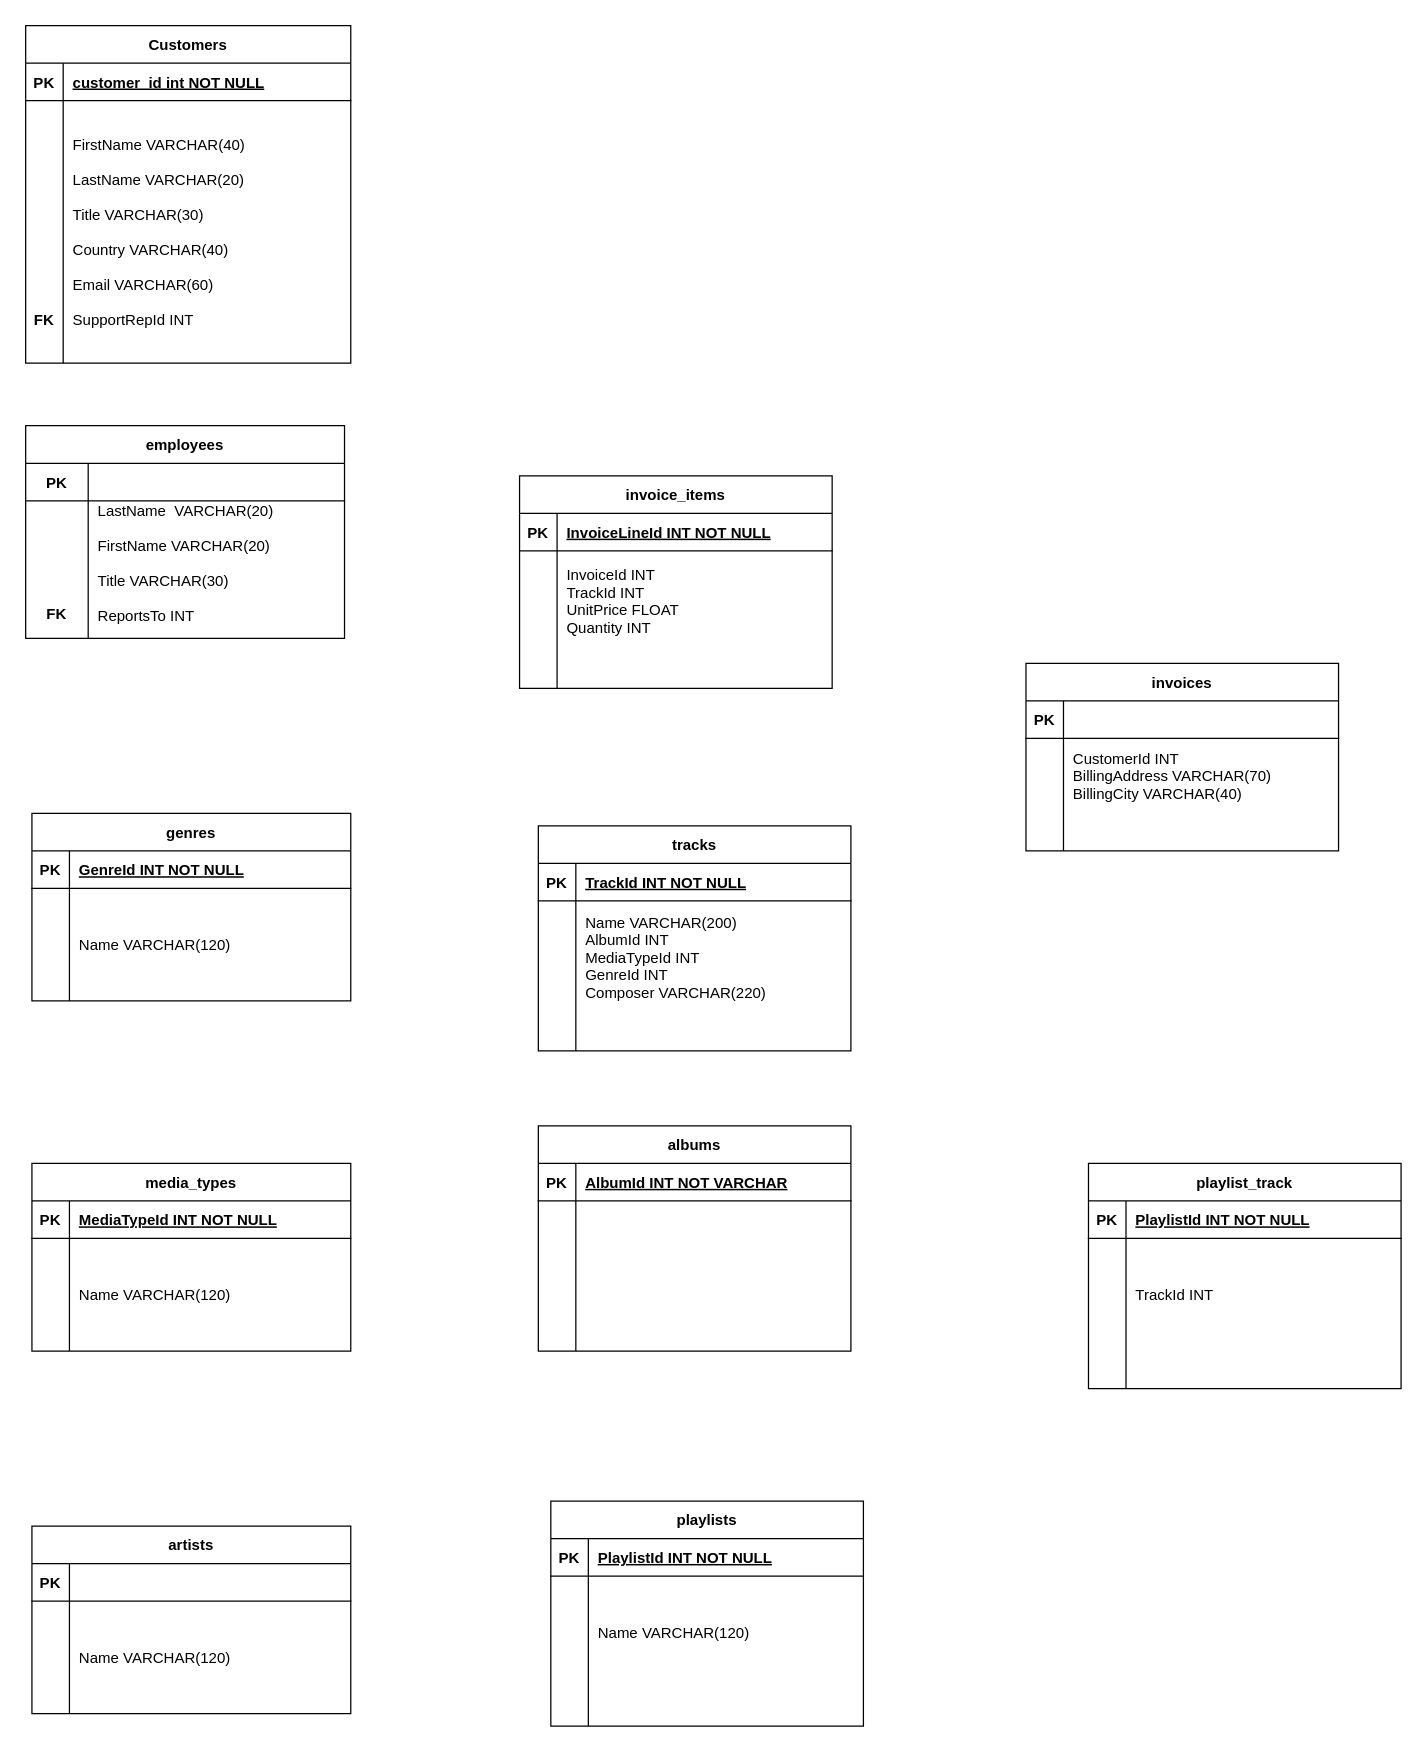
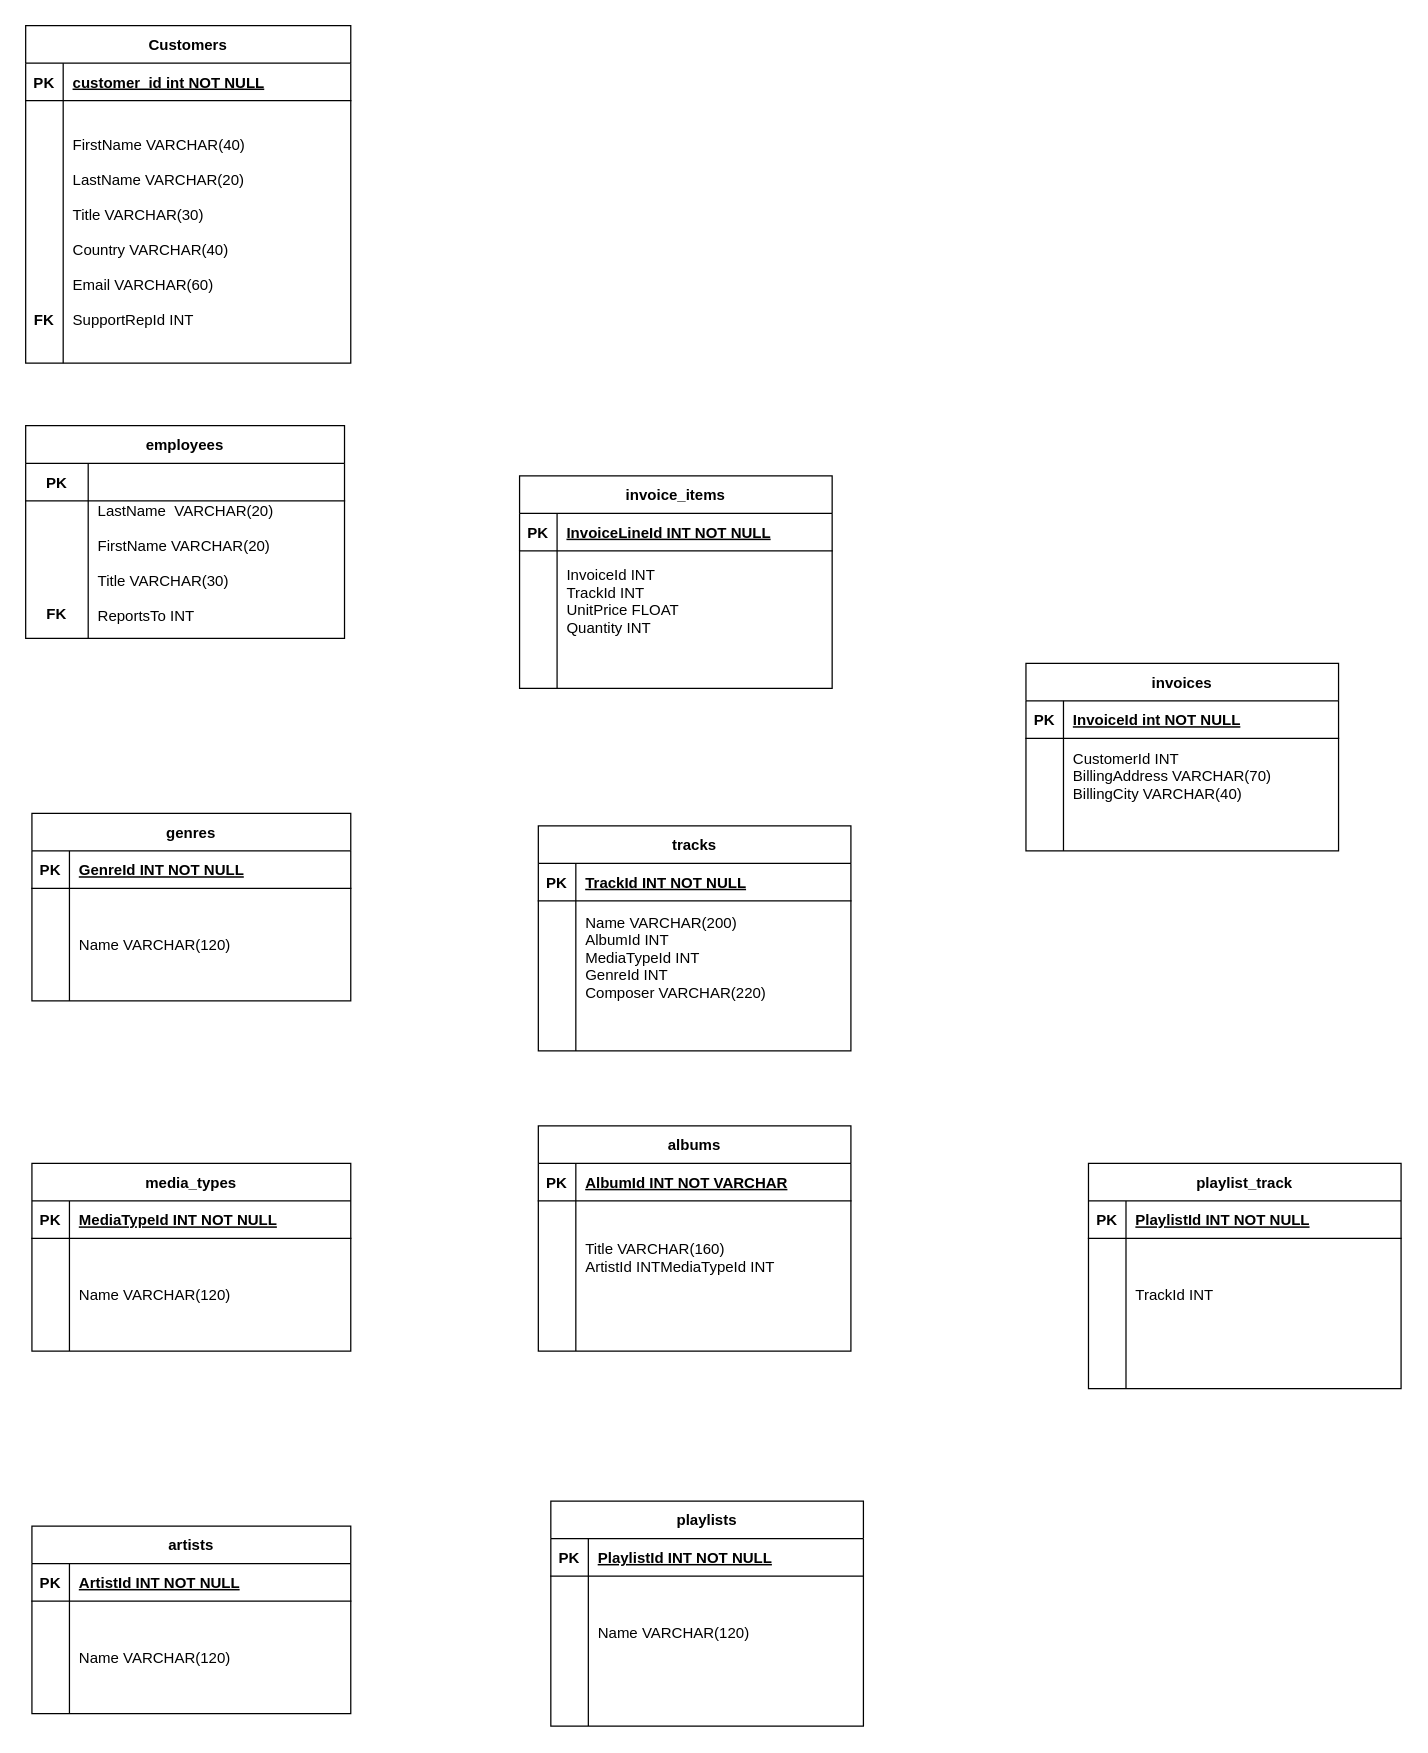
node "InvoiceId int NOT NULL": added
node "Title VARCHAR(160) ArtistId INTMediaTypeId INT": added
node "ArtistId INT NOT NULL": added
